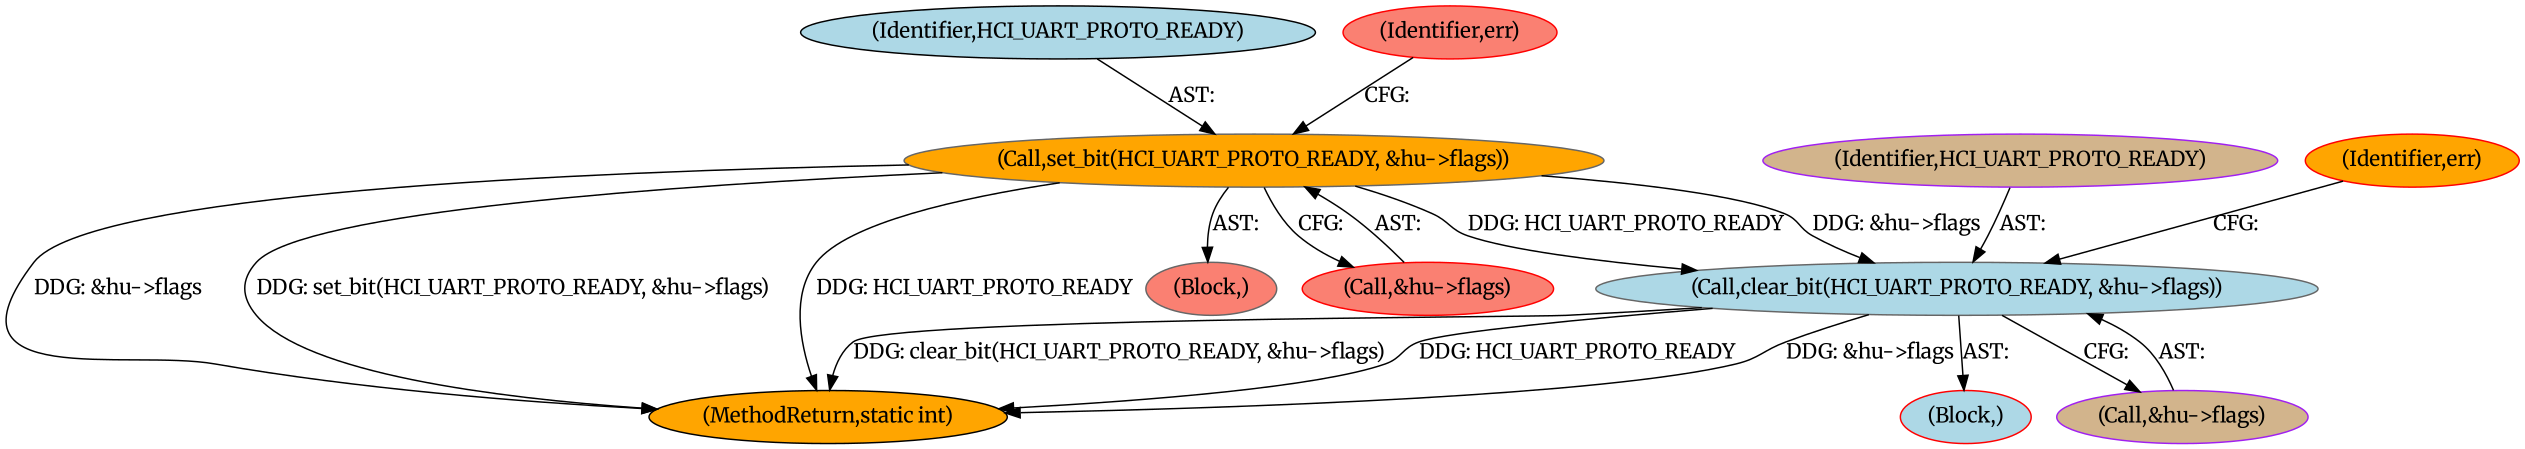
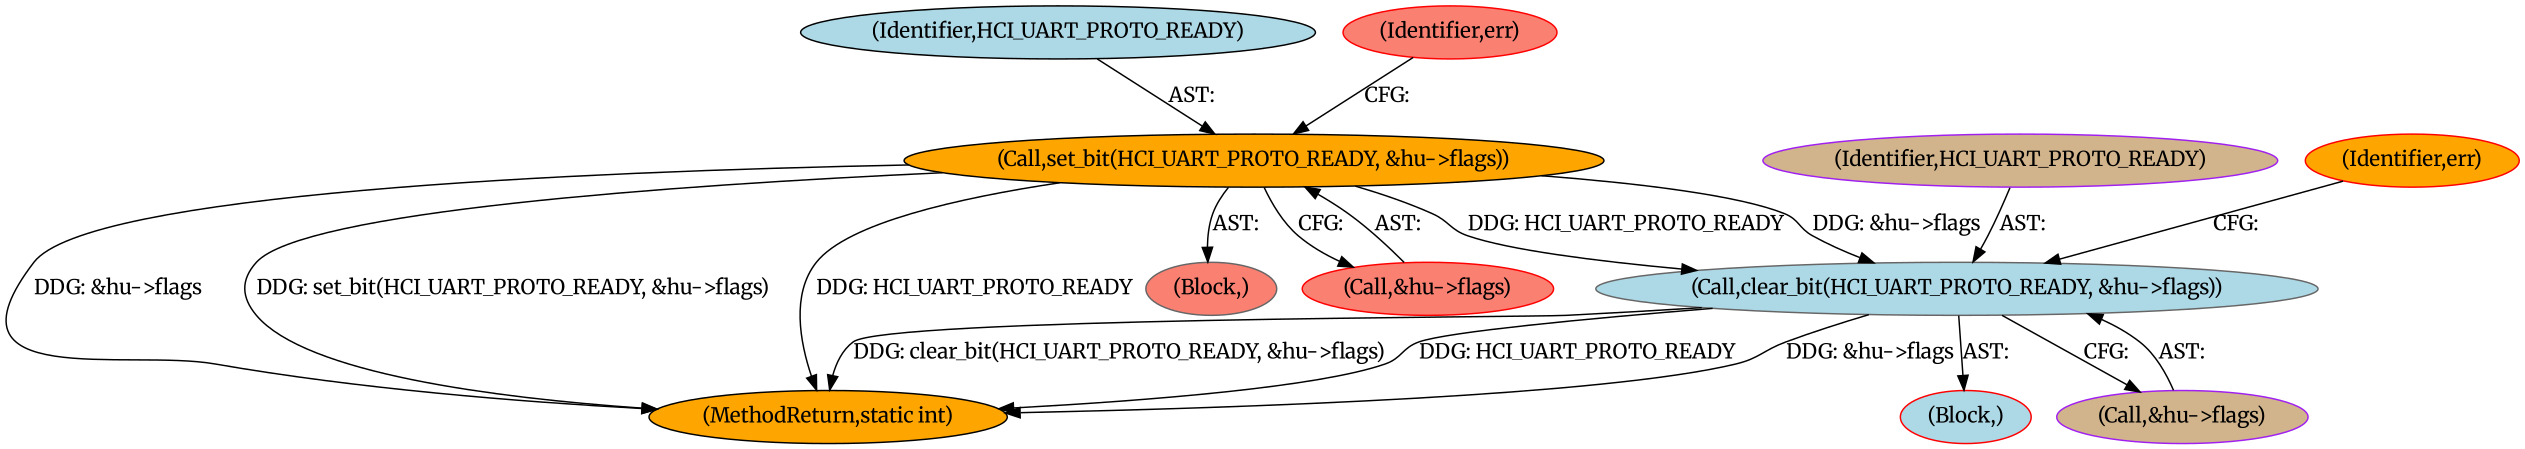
node "(Call,set_bit(HCI_UART_PROTO_READY, &hu->flags))": color gray40 -> black
